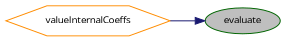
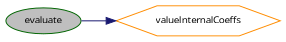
edge "valueInternalCoeffs" -> "evaluate": reversed
